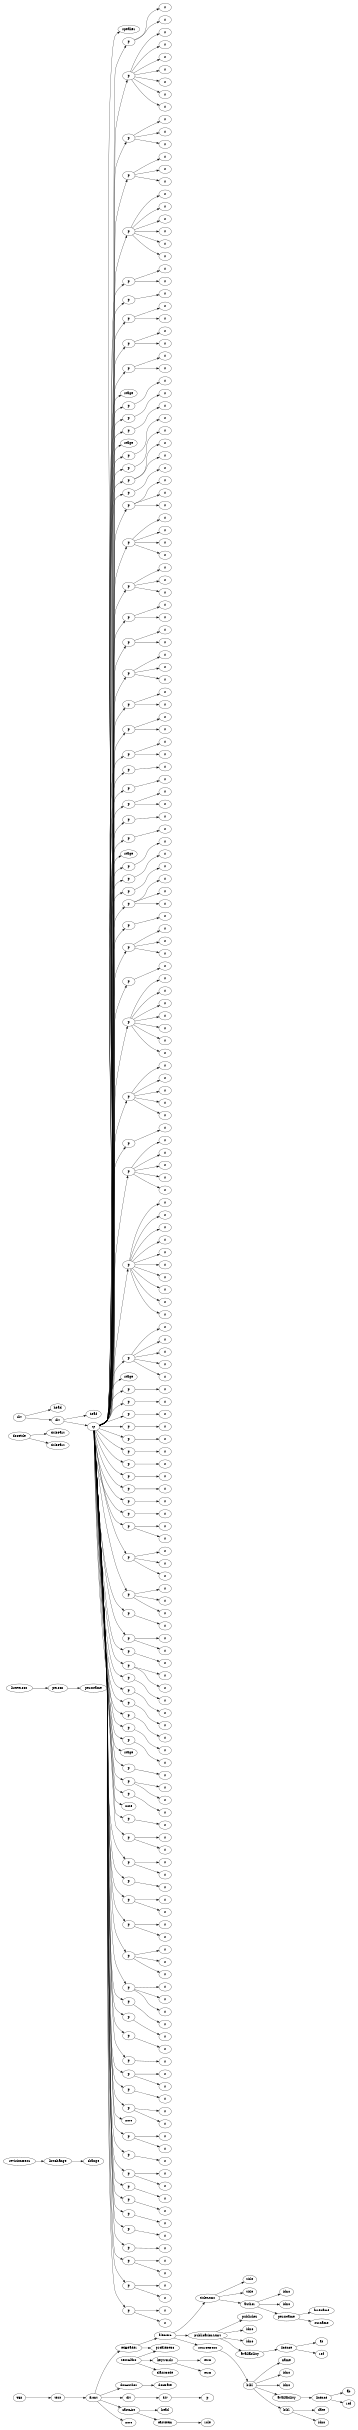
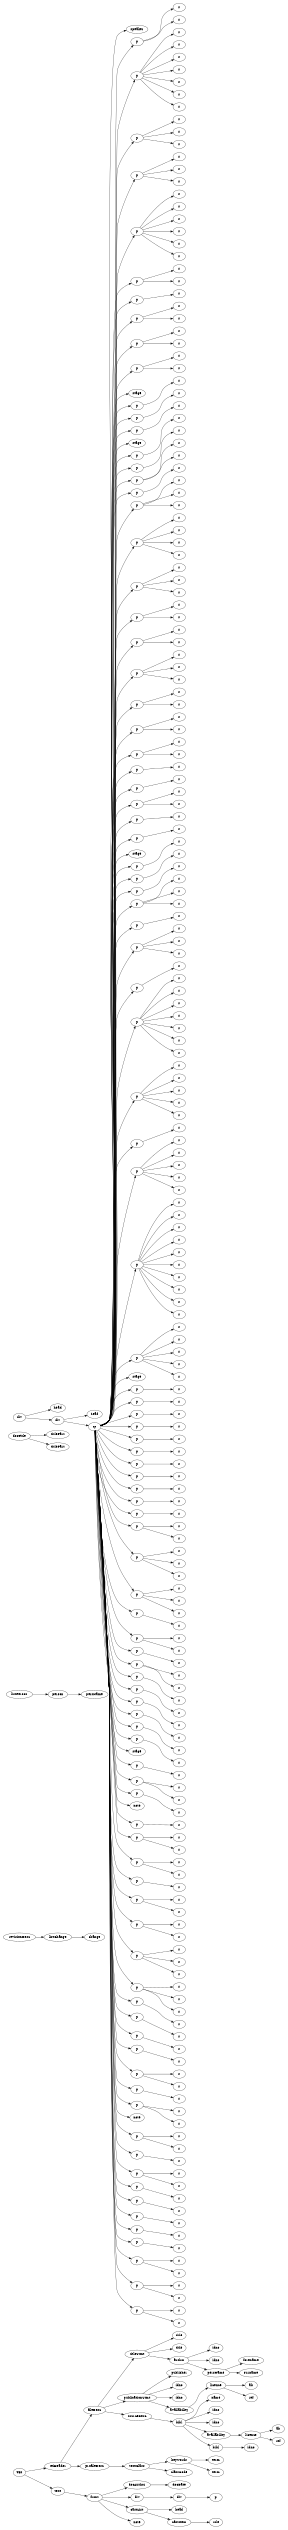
edge "textClass" -> "profileDesc": reversed
edge "front" -> "teiHeader": now "TEI" -> "teiHeader"
node "date": removed
